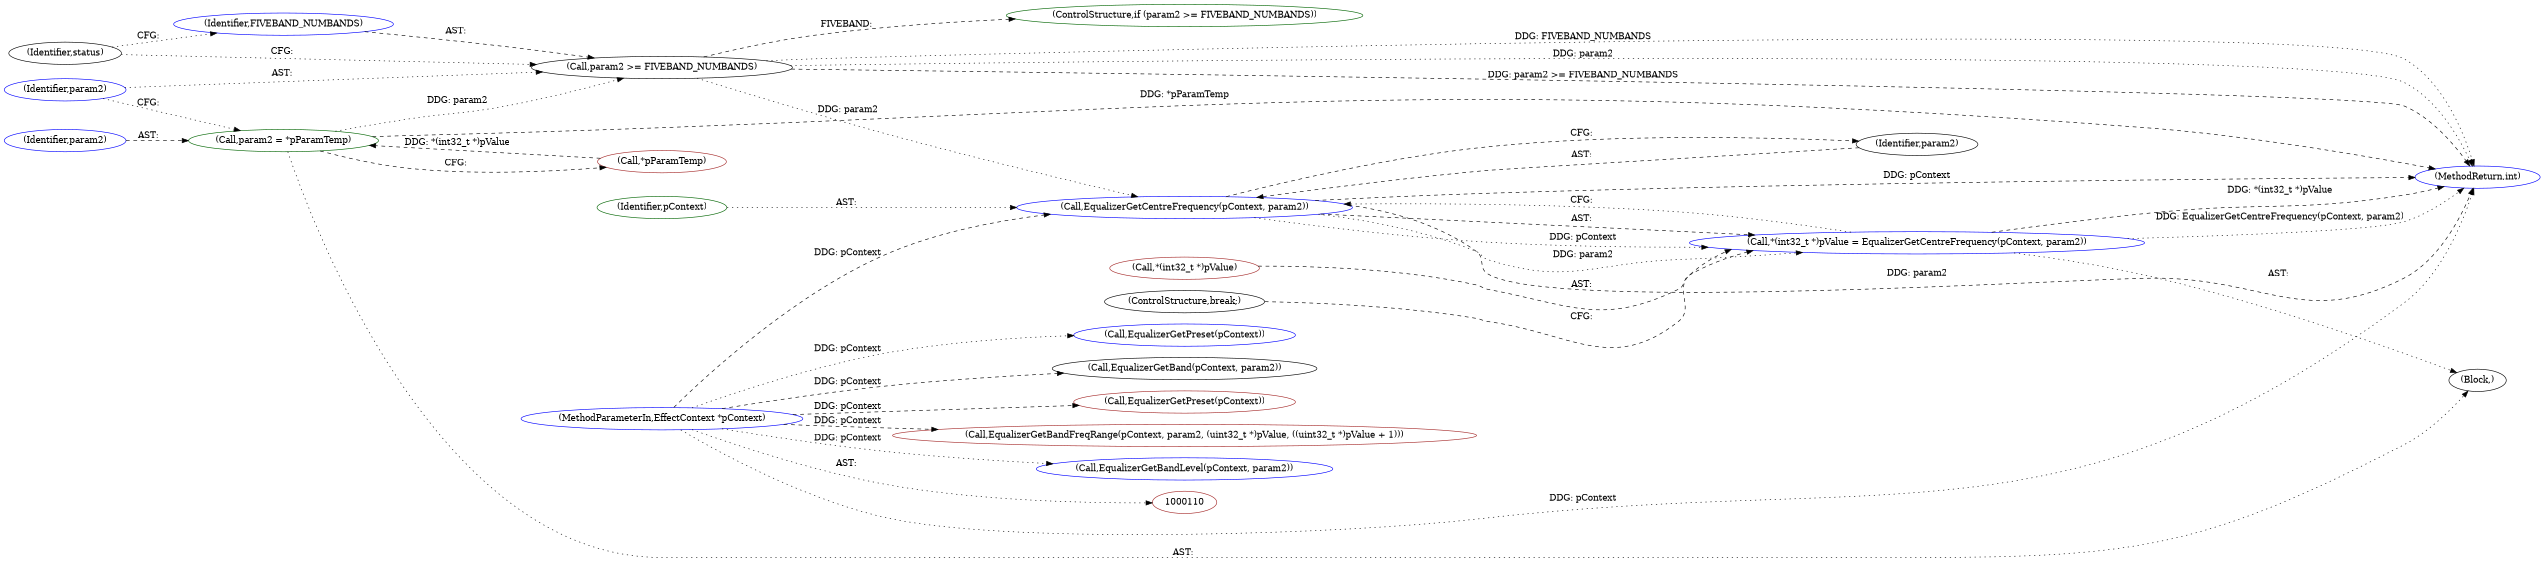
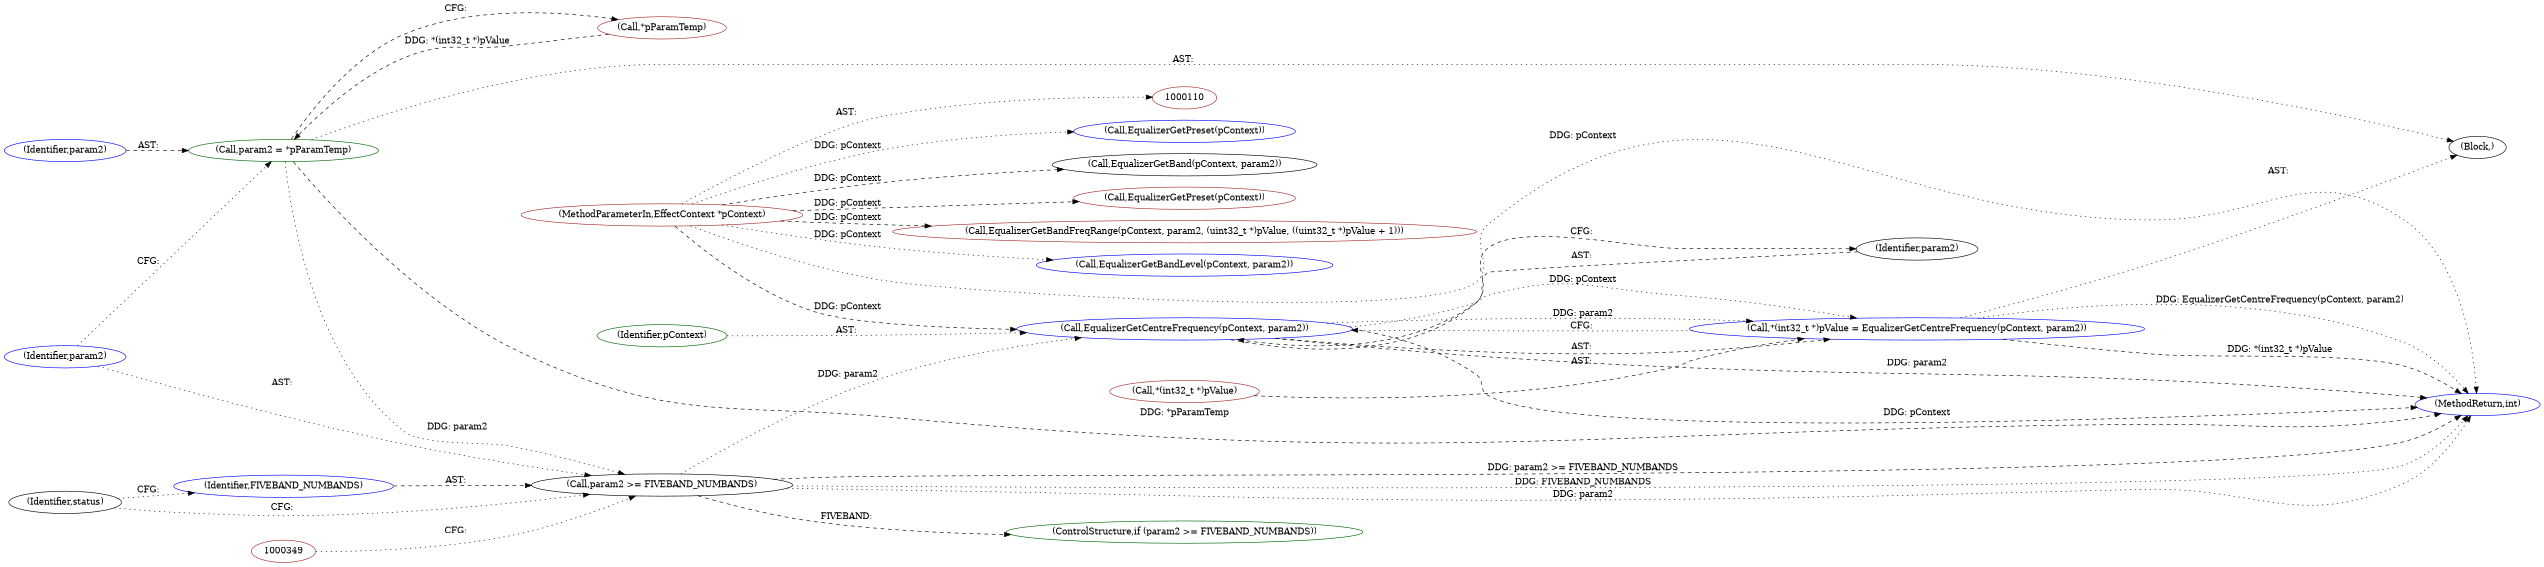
node "(ControlStructure,break;)": removed
node "(MethodParameterIn,EffectContext *pContext)": color blue -> brown
node "1000349": added
